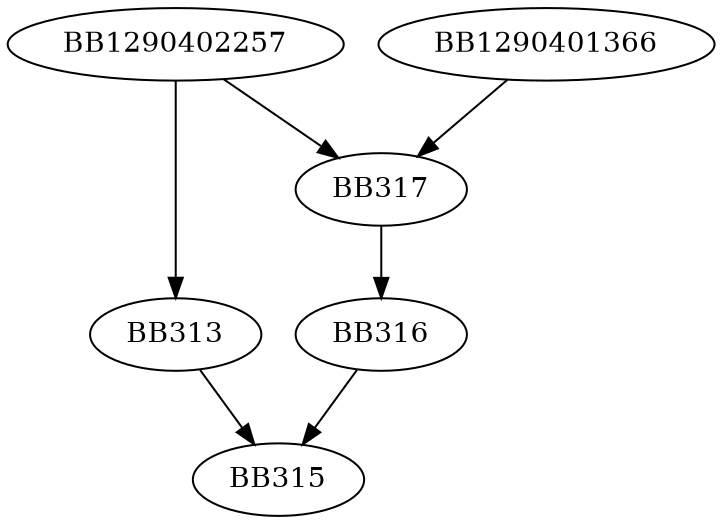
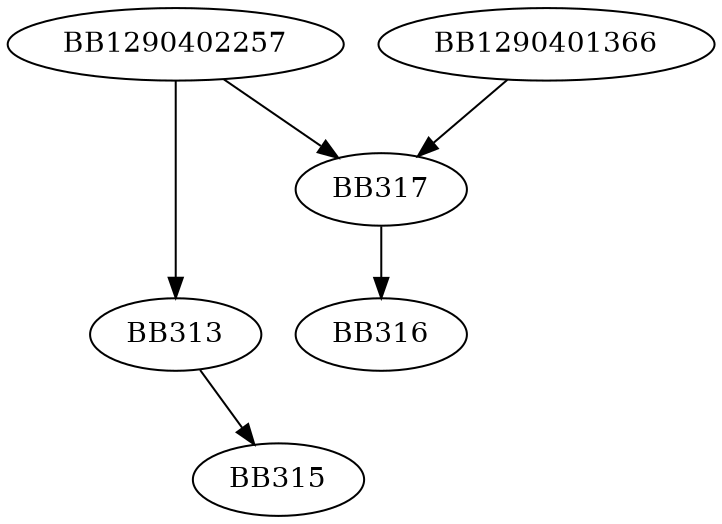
edge "BB316" -> "BB315": removed
